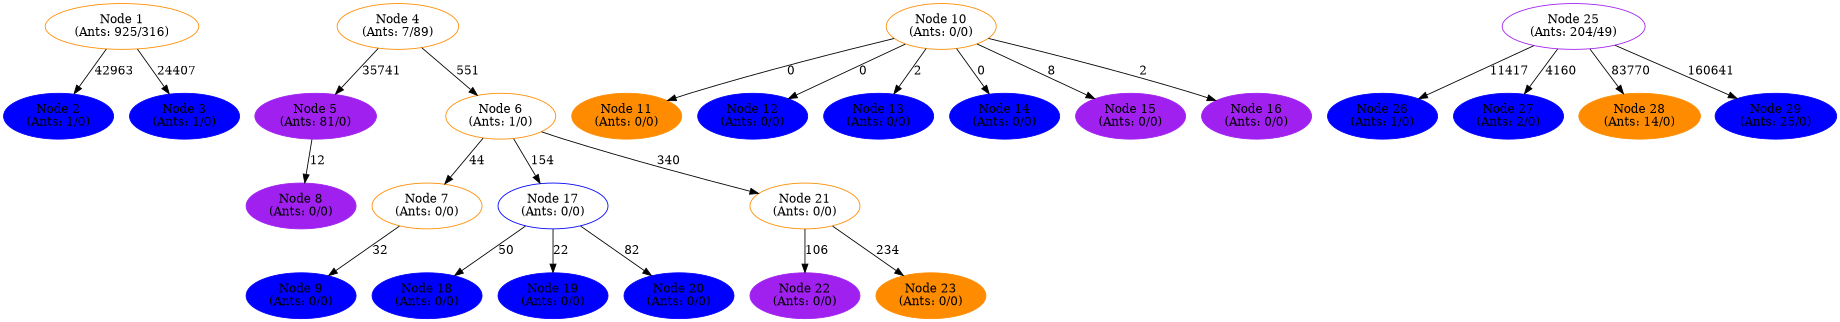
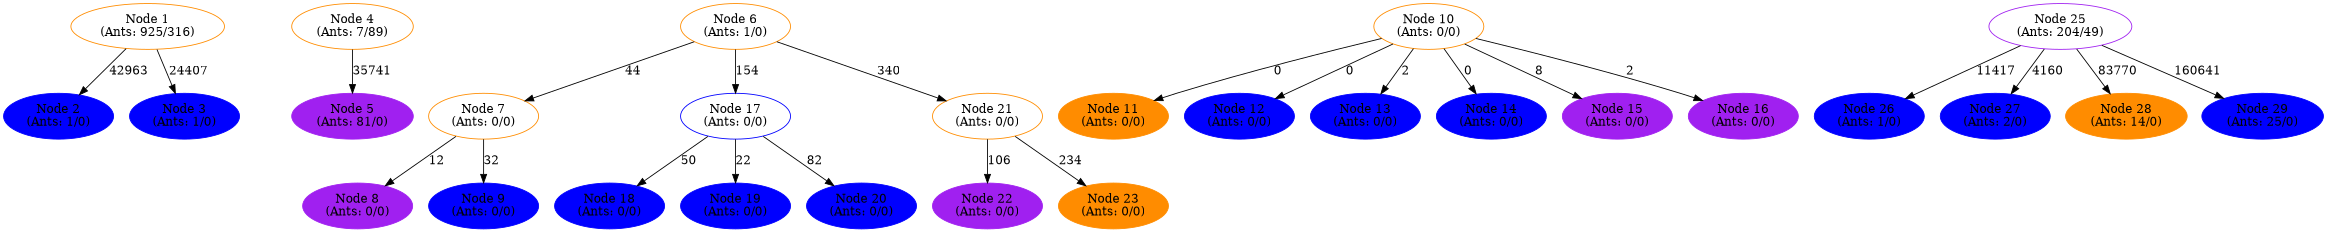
edge "Node 4 (Ants: 7/89)" -> "Node 6 (Ants: 1/0)": removed, label "551"
edge "Node 5 (Ants: 81/0)" -> "Node 8 (Ants: 0/0)": now "Node 7 (Ants: 0/0)" -> "Node 8 (Ants: 0/0)"
